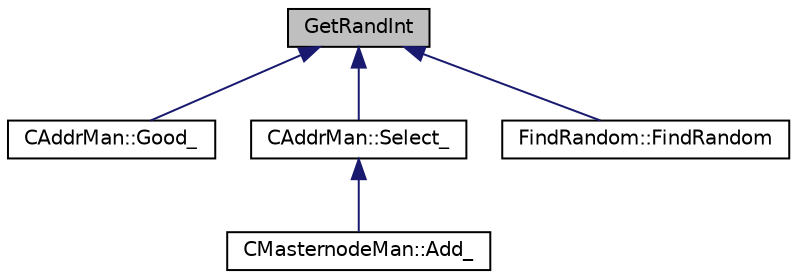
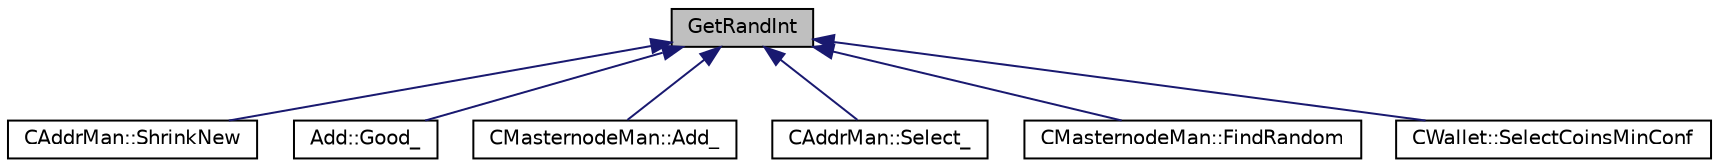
node "CAddrMan::Good_": label "CAddrMan::Good_" -> "Add::Good_"
node "CAddrMan::ShrinkNew": added
node "FindRandom::FindRandom": label "FindRandom::FindRandom" -> "CMasternodeMan::FindRandom"
node "CWallet::SelectCoinsMinConf": added
edge "CMasternodeMan::Add_" -> "CAddrMan::Select_": now "CMasternodeMan::Add_" -> "GetRandInt"
